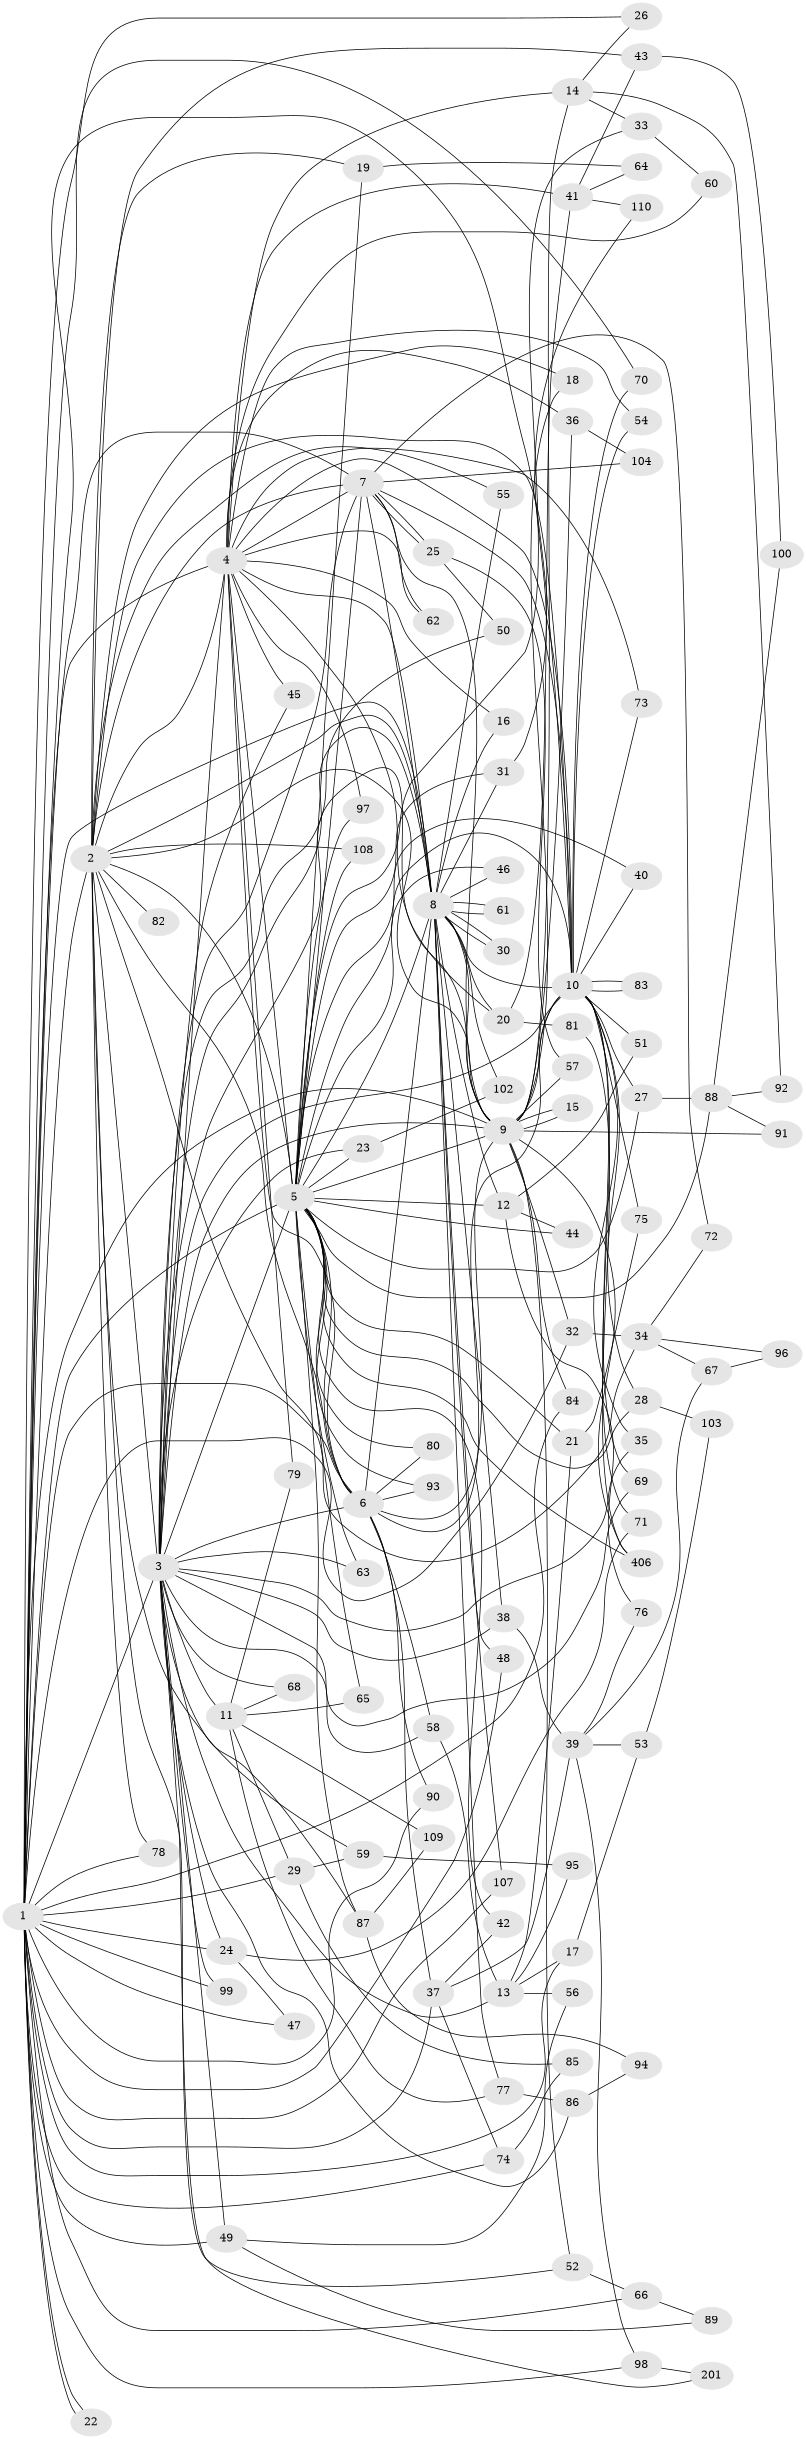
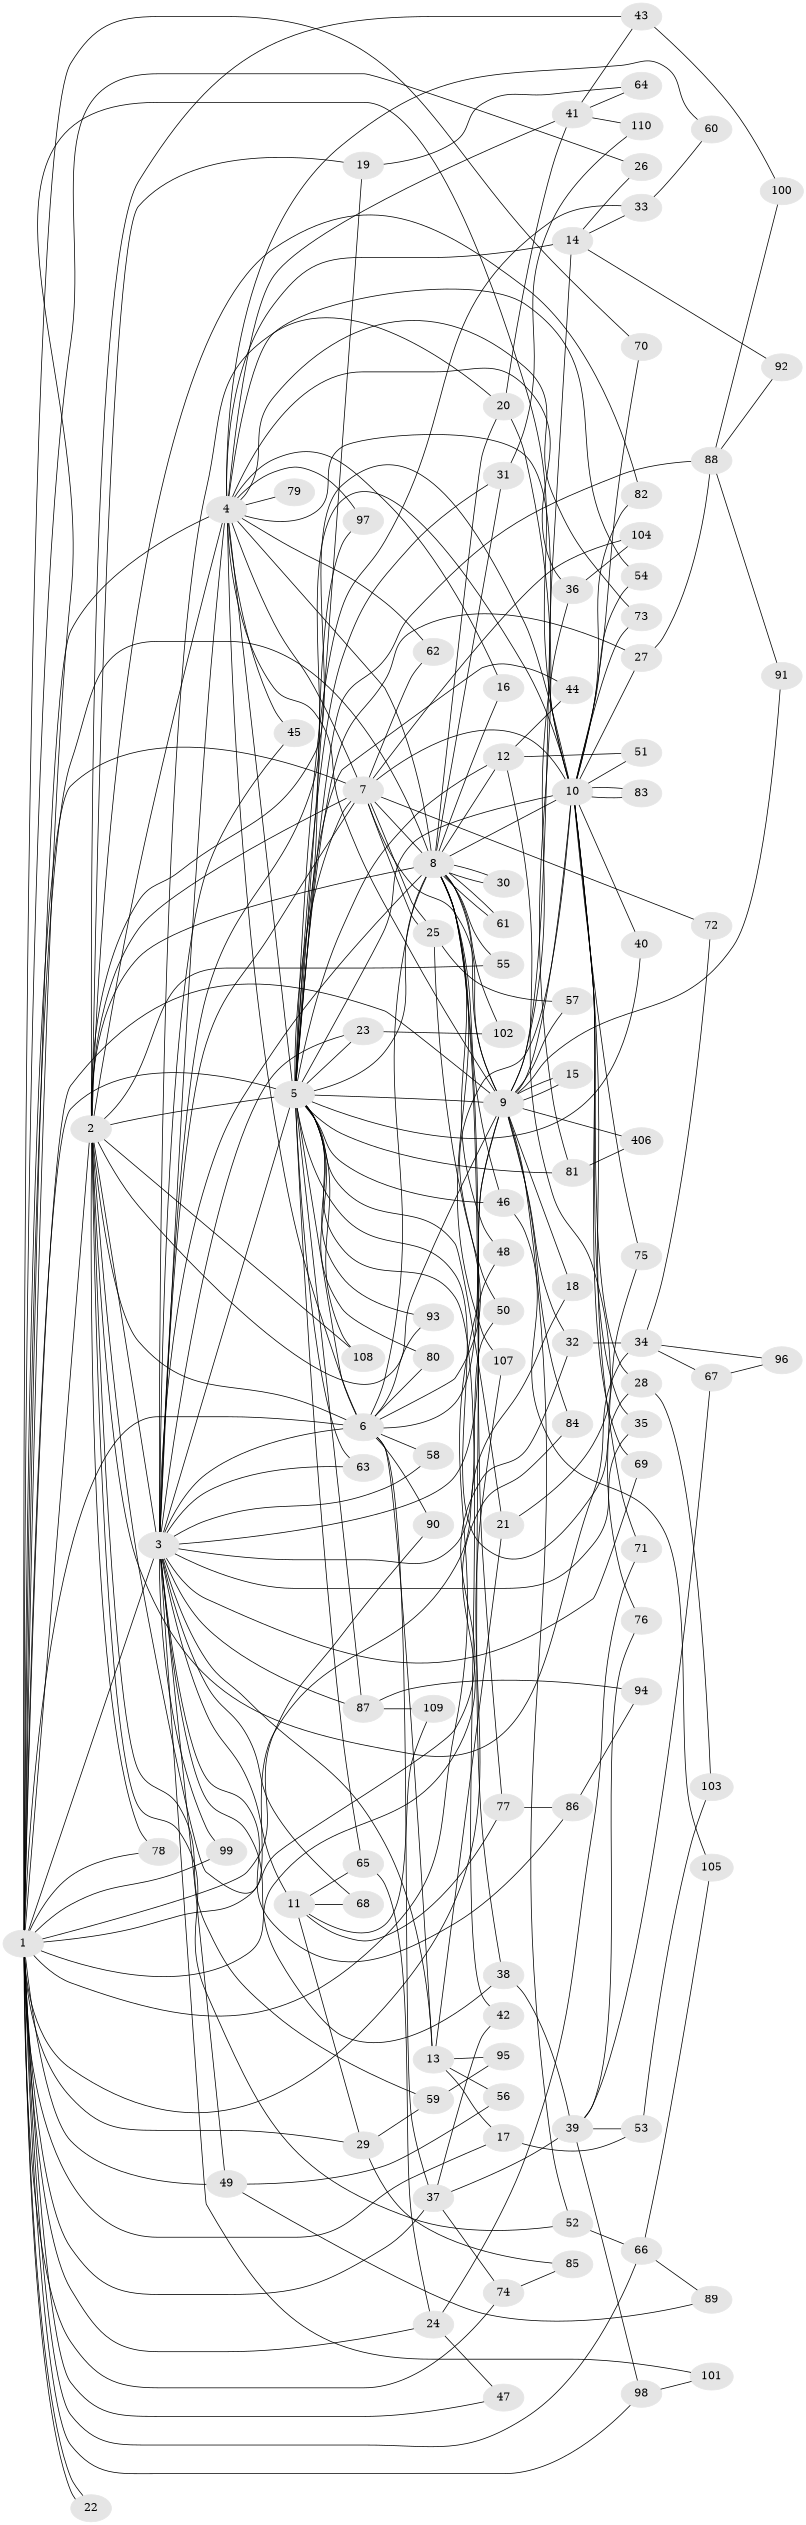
edge "82" -- "10": added
edge "5" -- "406": now "5" -- "81"
edge "79" -- "11": removed
edge "3" -- "24": now "65" -- "24"
node "105": added
edge "58" -- "13": now "6" -- "13"
node "201": label "201" -> "101"
